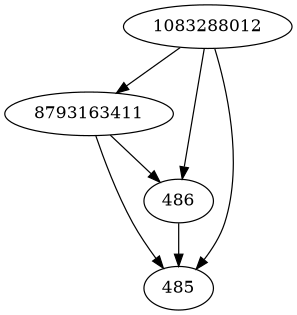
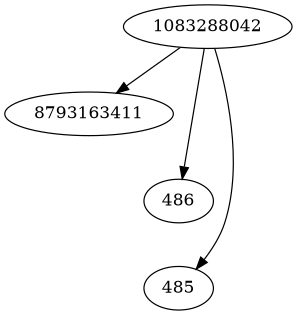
node "1083288012": label "1083288012" -> "1083288042"
edge "8793163411" -> "486": removed
edge "8793163411" -> "485": removed
edge "486" -> "485": removed
